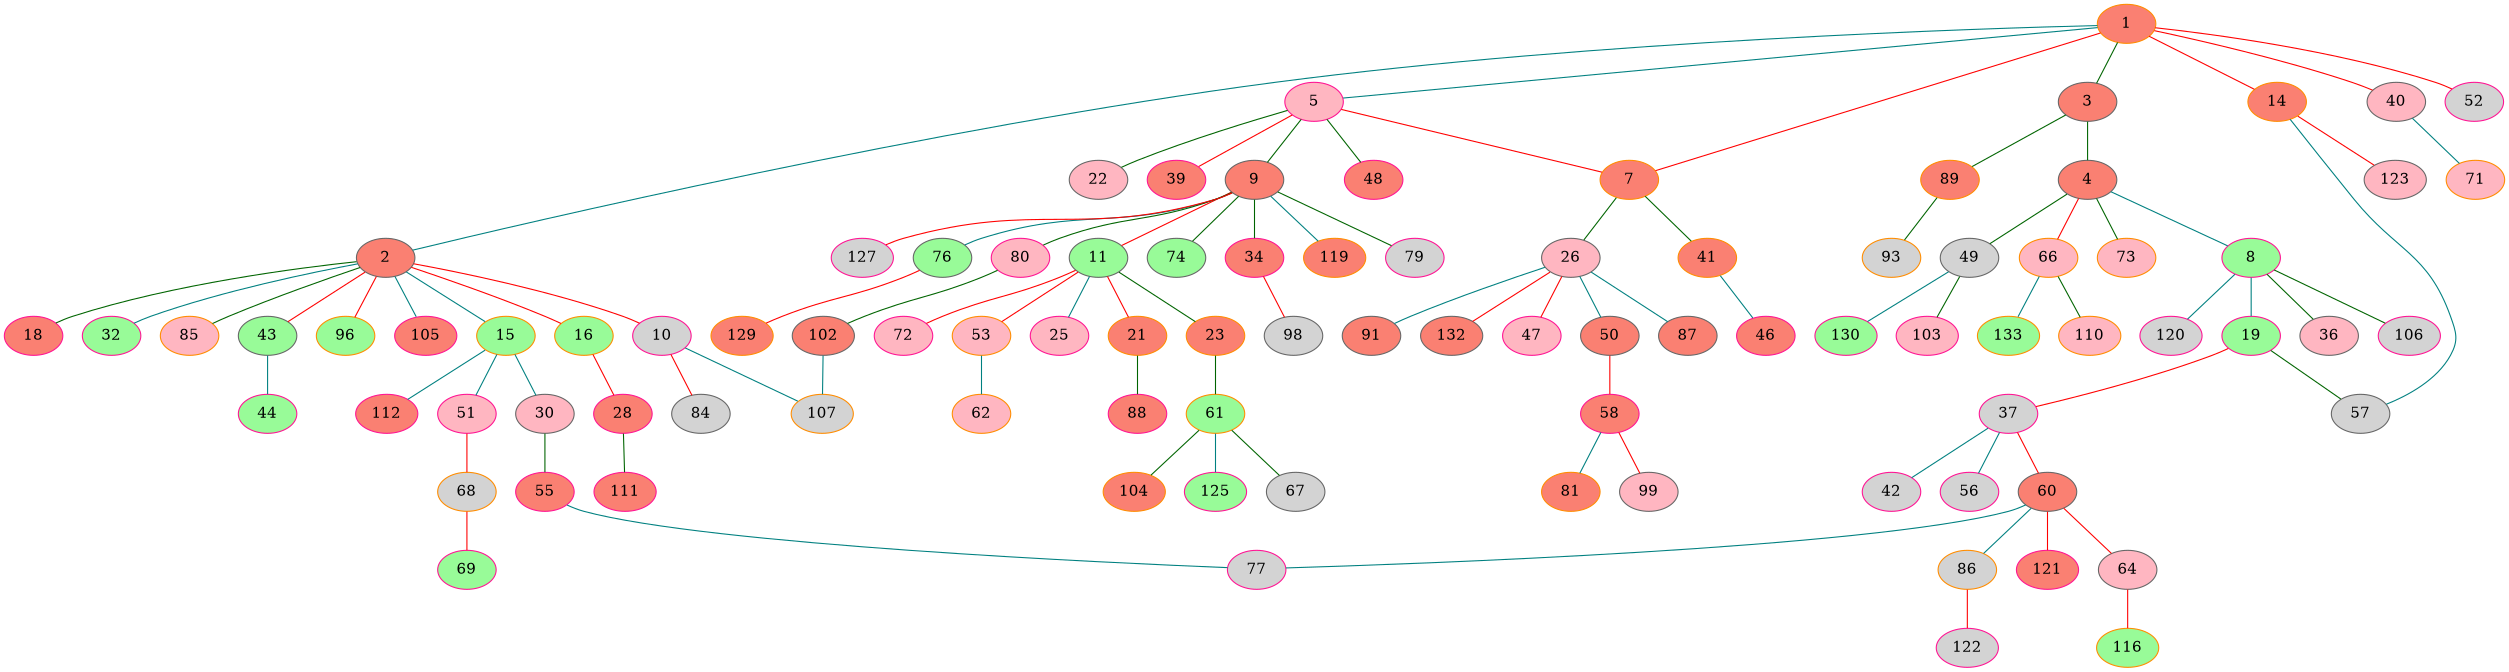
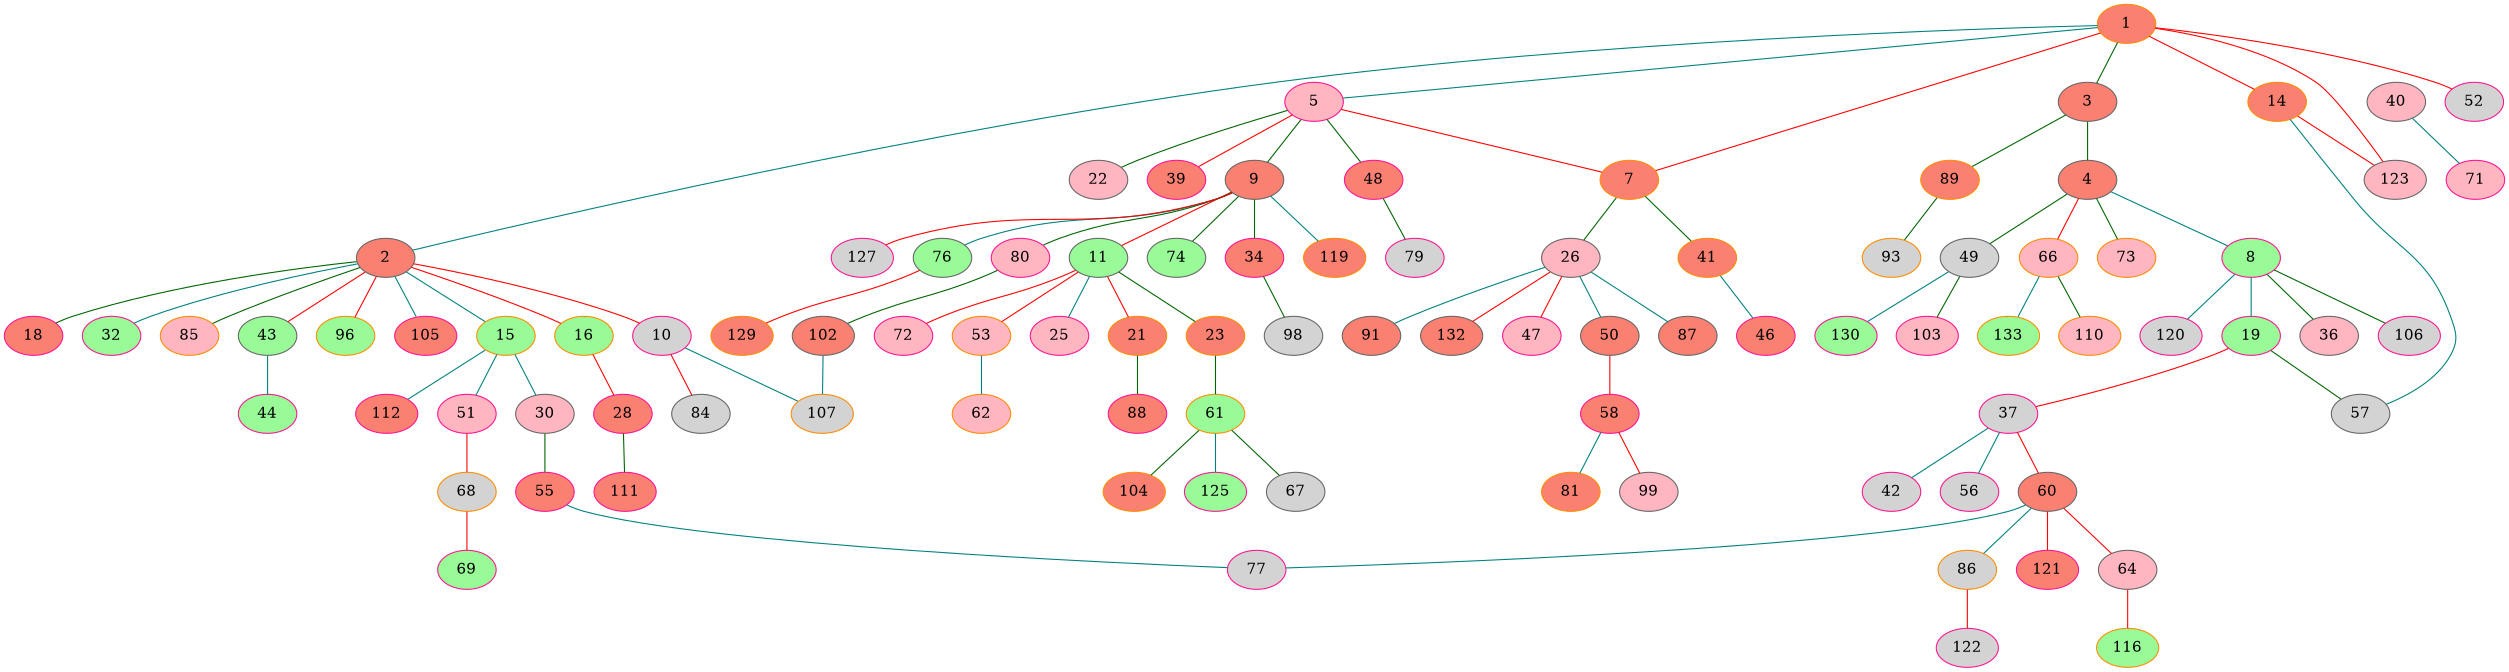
edge "1" -- "40": now "1" -- "123"
node "71": color darkorange -> deeppink
edge "9" -- "79": now "48" -- "79"
edge "34" -- "98": color red -> darkgreen
